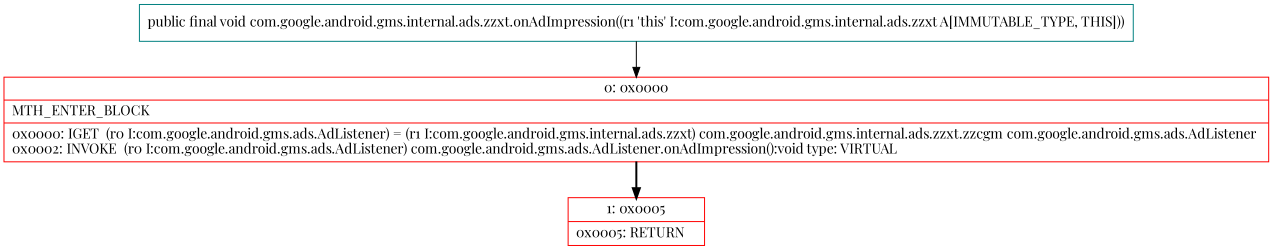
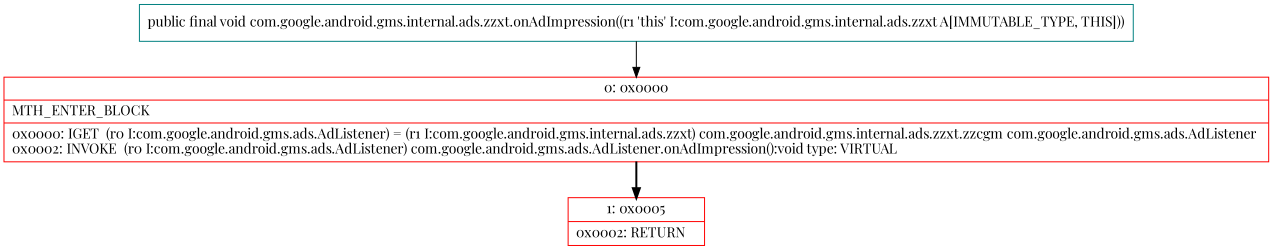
node "1: 0x0005": text "0x0005: RETURN" -> "0x0002: RETURN"
